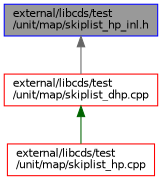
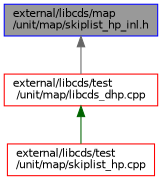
node "external/libcds/test /unit/map/skiplist_hp_inl.h": label "external/libcds/test /unit/map/skiplist_hp_inl.h" -> "external/libcds/map /unit/map/skiplist_hp_inl.h"
node "external/libcds/test /unit/map/skiplist_dhp.cpp": label "external/libcds/test /unit/map/skiplist_dhp.cpp" -> "external/libcds/test /unit/map/libcds_dhp.cpp"
